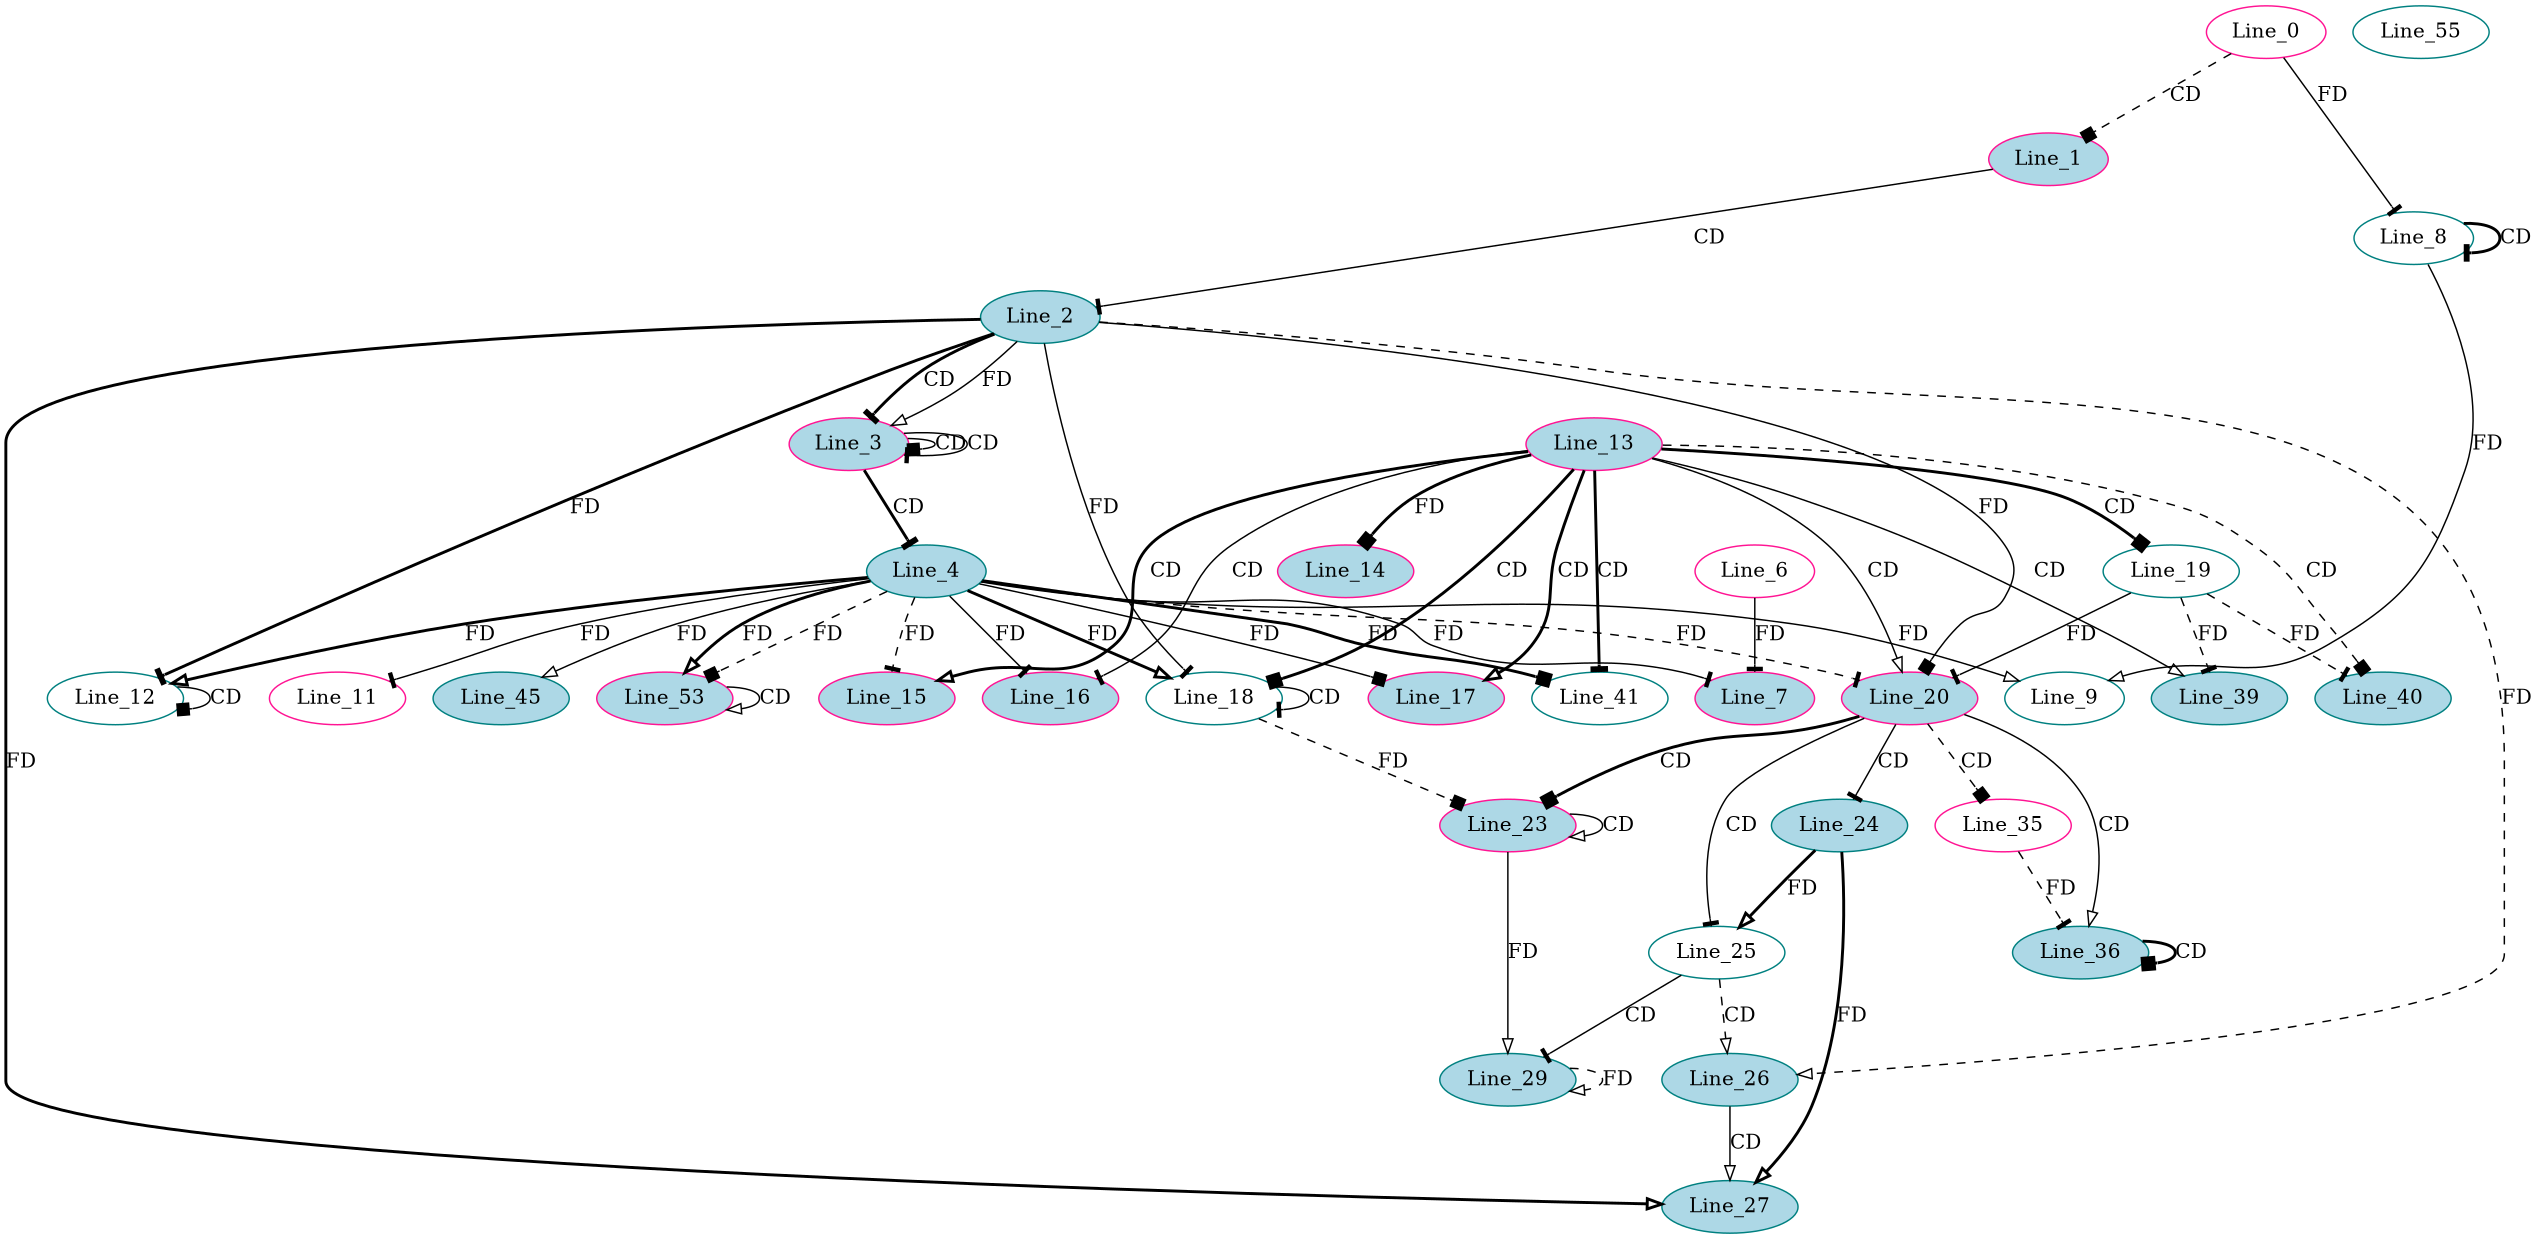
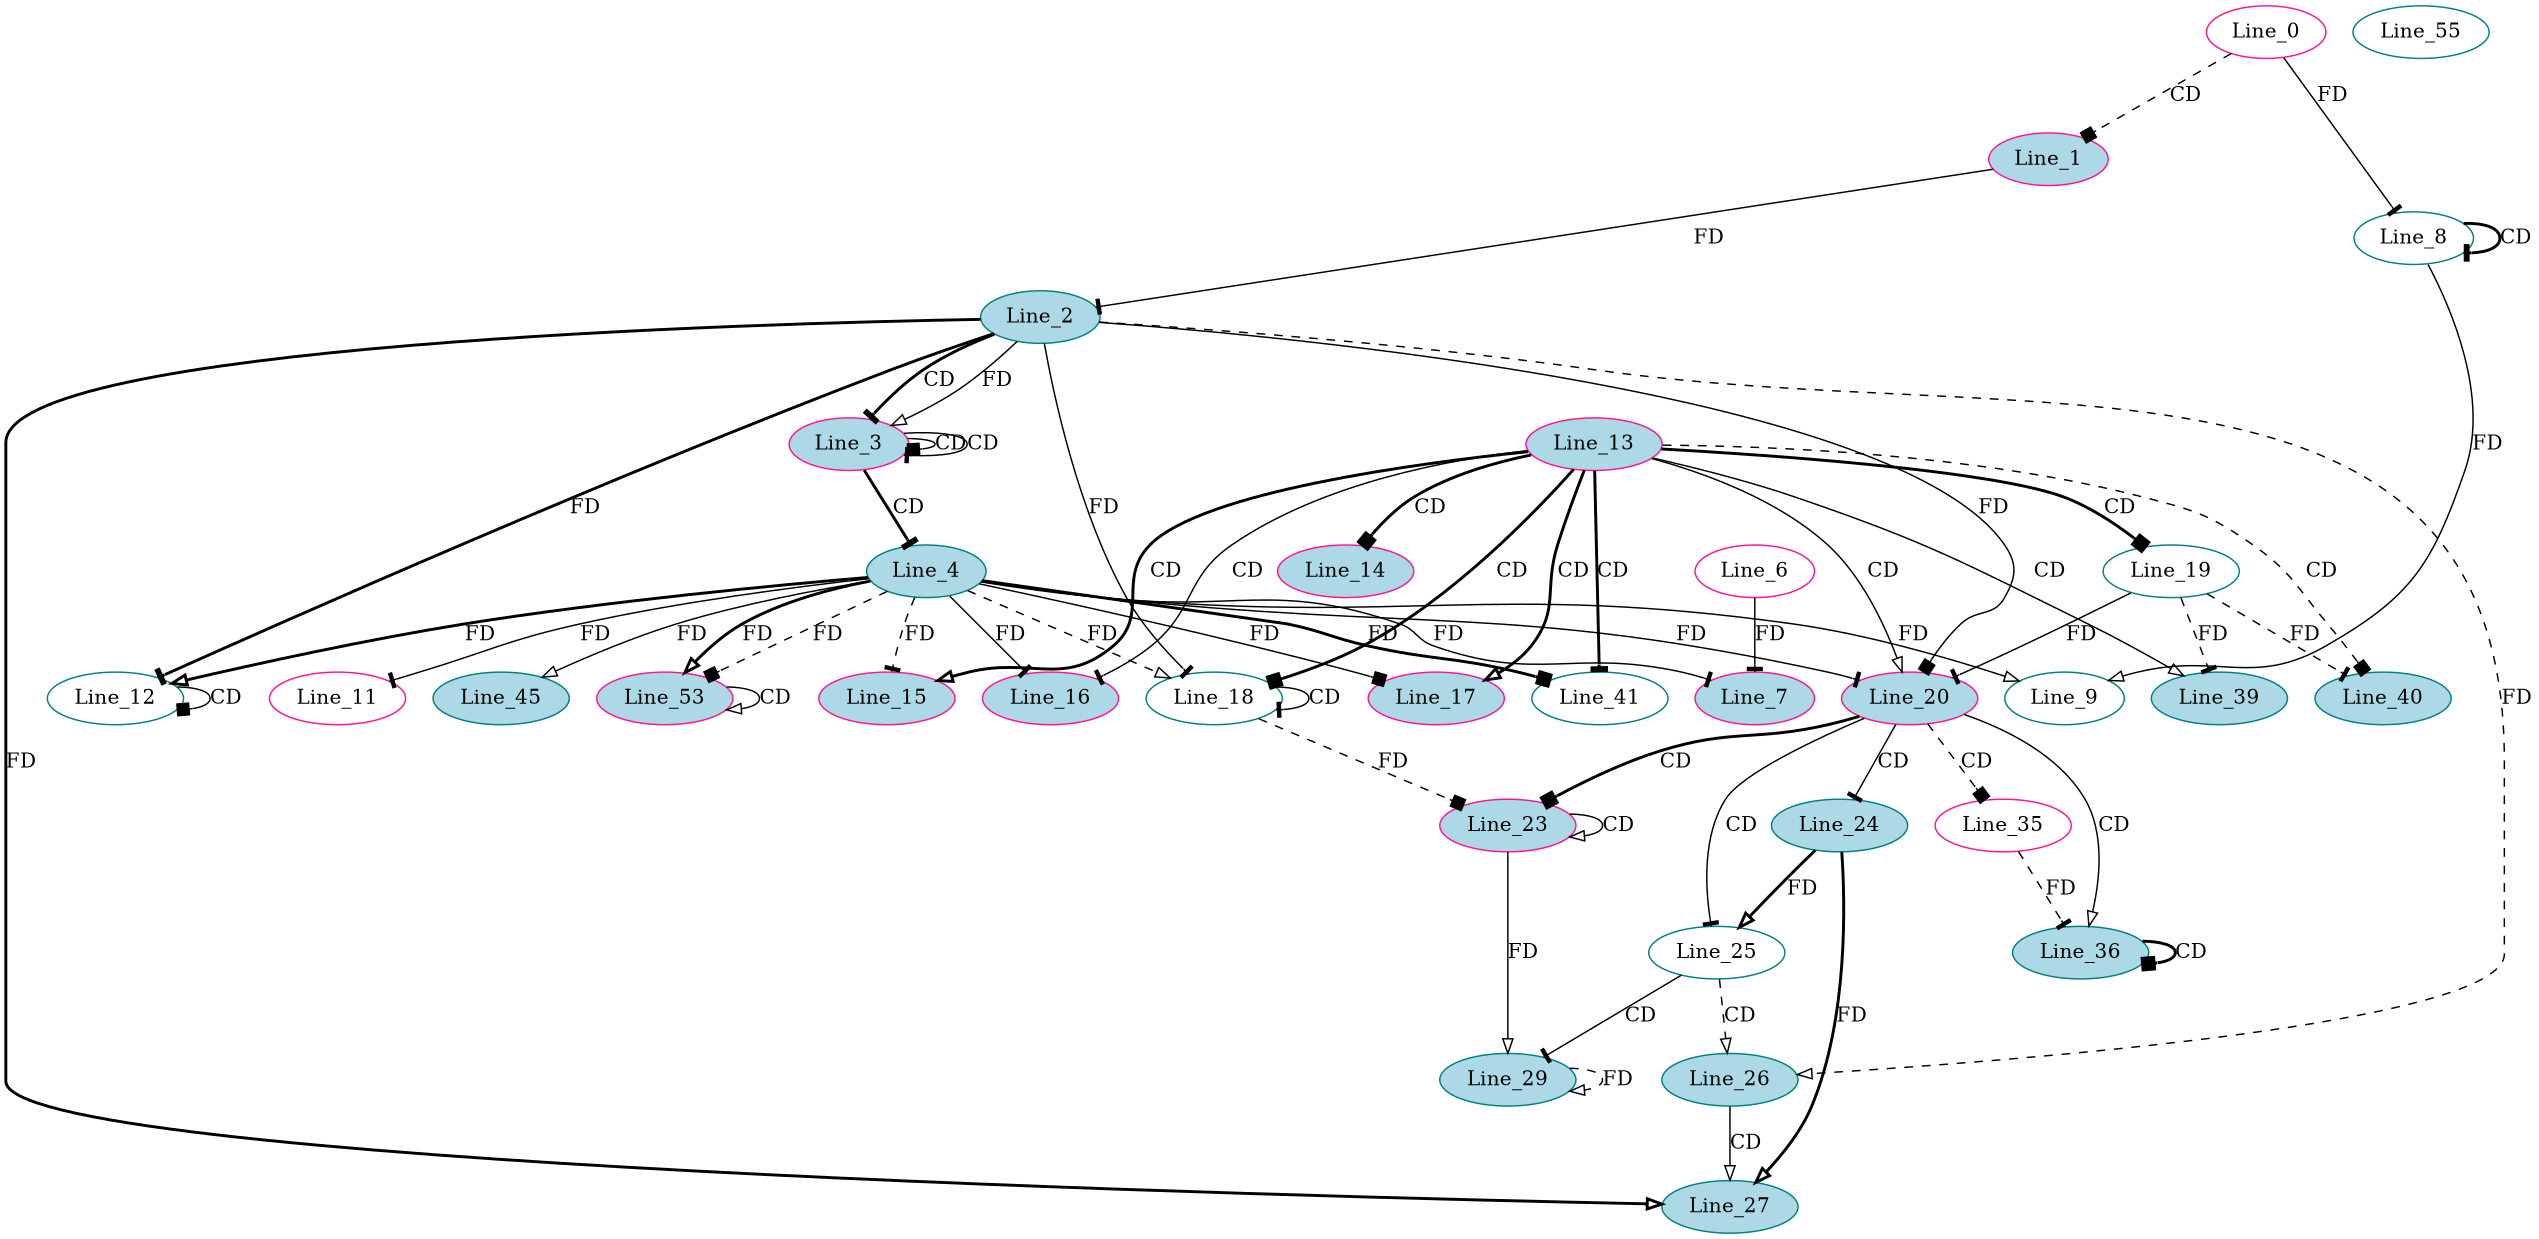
edge "Line_1" -> "Line_2": label "CD" -> "FD"
edge "Line_13" -> "Line_14": label "FD" -> "CD"
edge "Line_4" -> "Line_20": style dashed -> solid
edge "Line_4" -> "Line_18": style bold -> dashed
